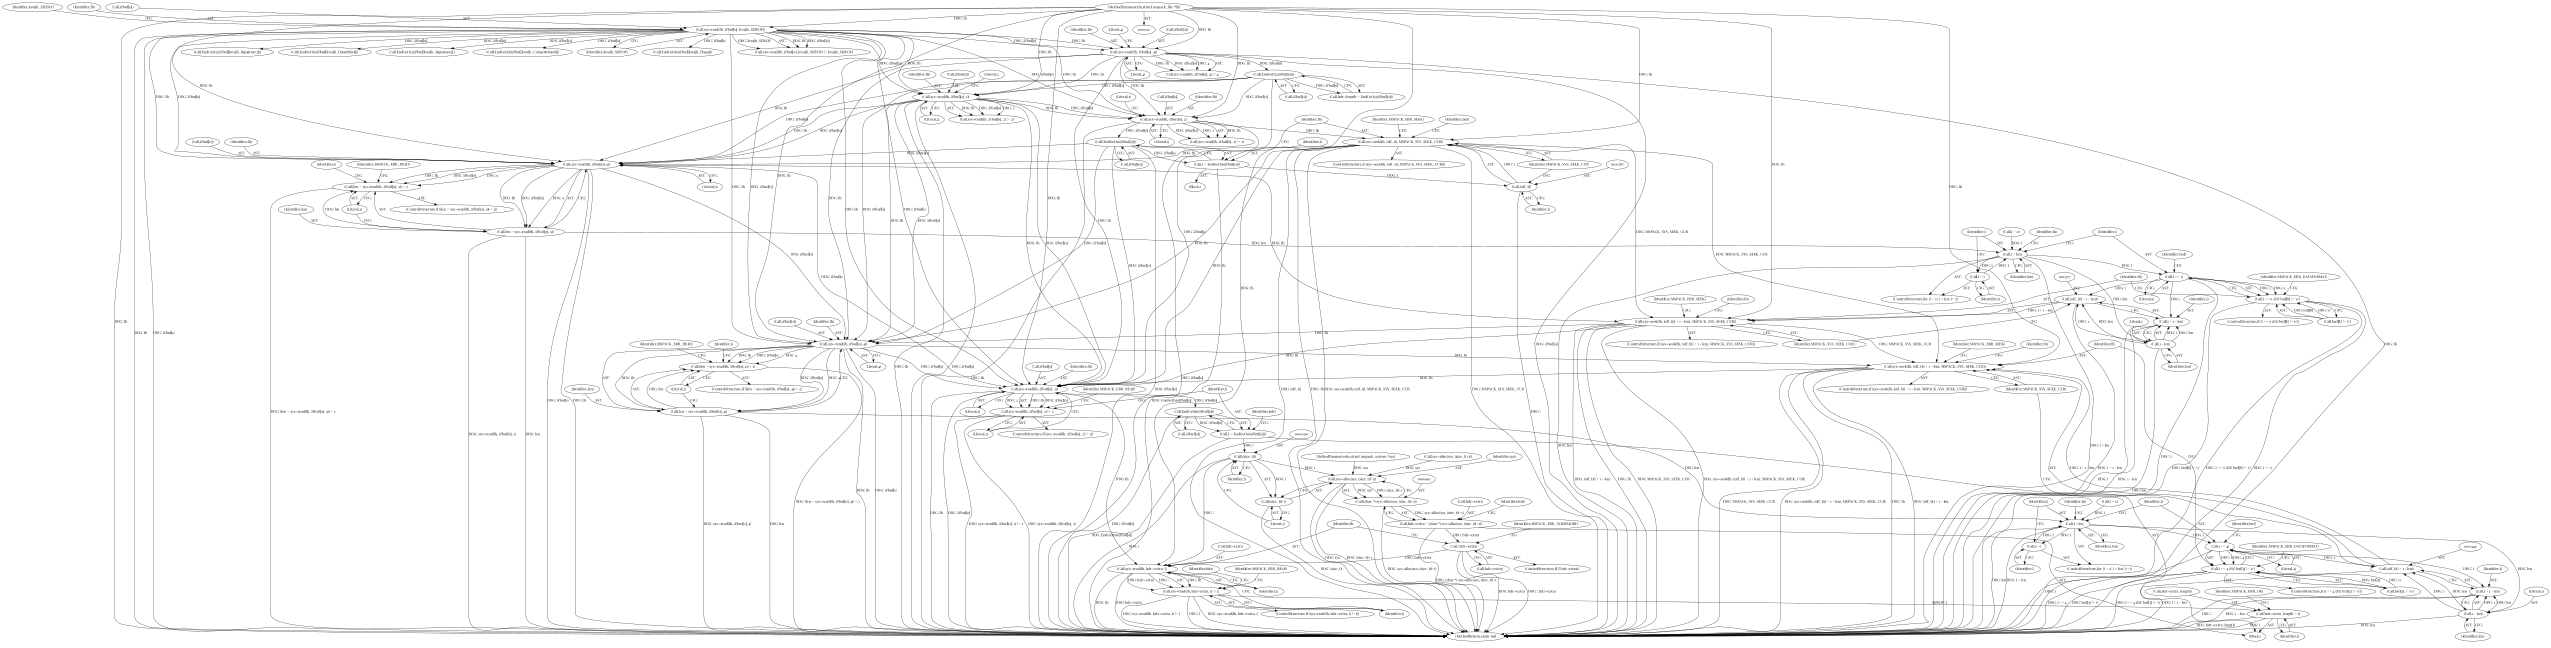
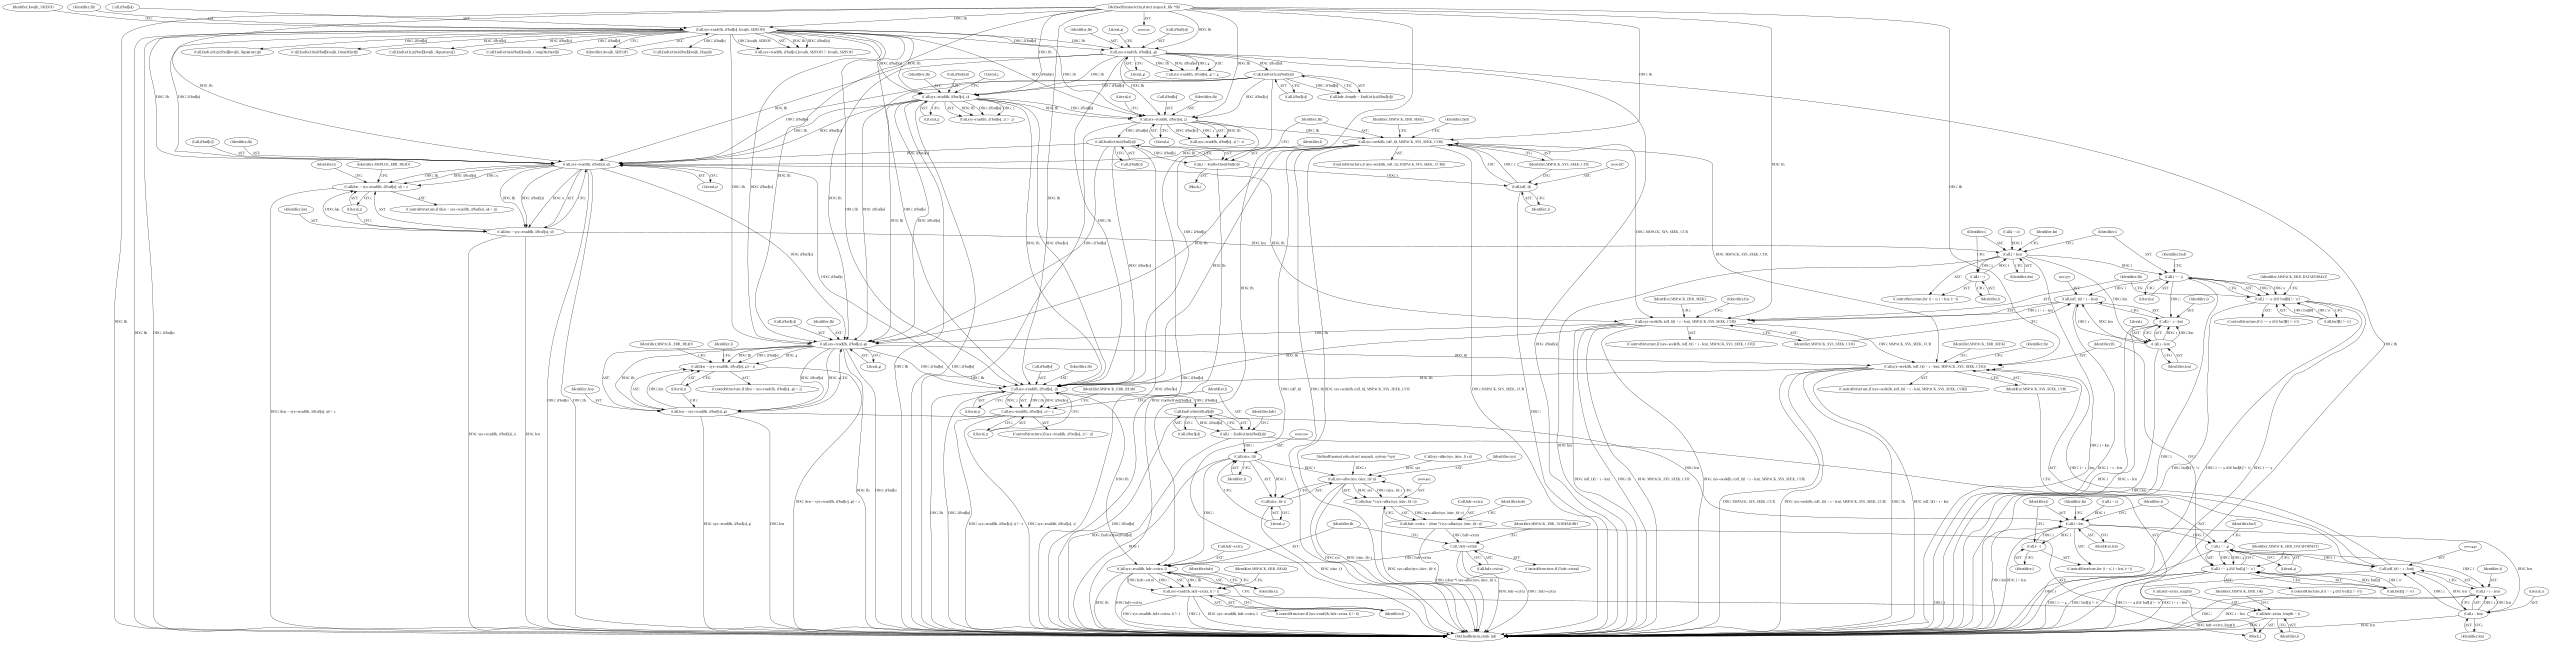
edge "(MethodParameterIn,struct mspack_system *sys)" -> "(Call,sys->alloc(sys, (size_t)i+1))": label "DDG: sys" -> "DDG: 1"
edge "(Call,sys->read(fh, hdr->extra, i) != i)" -> "(Call,hdr->extra_length = i)": label "SIZEOF: i" -> "DDG: i"
